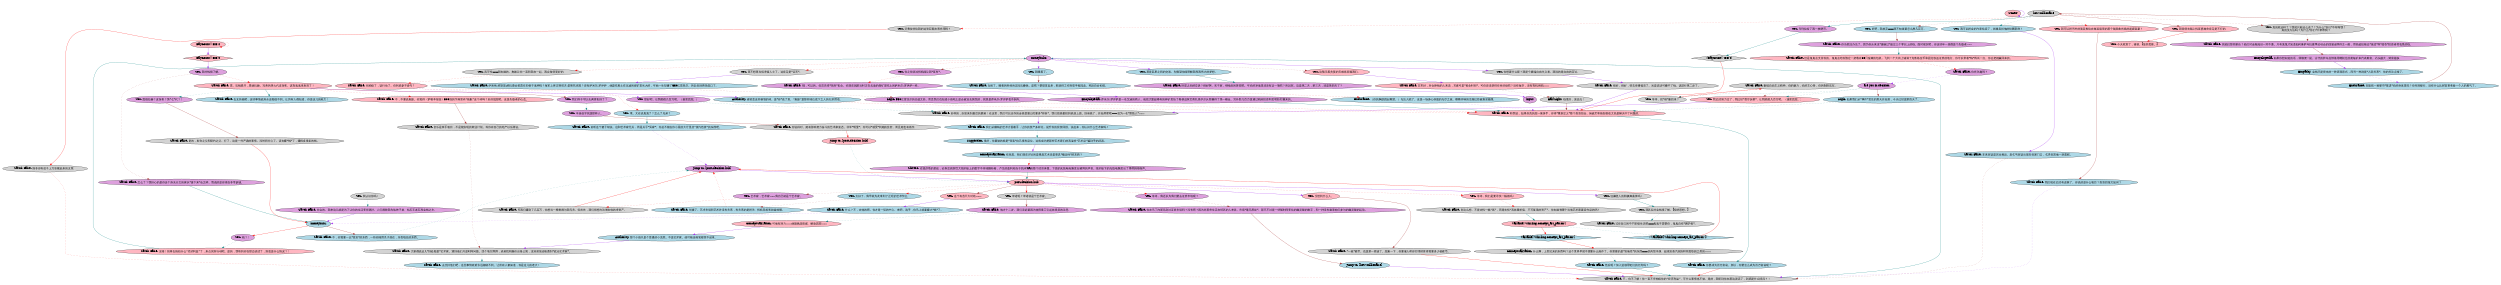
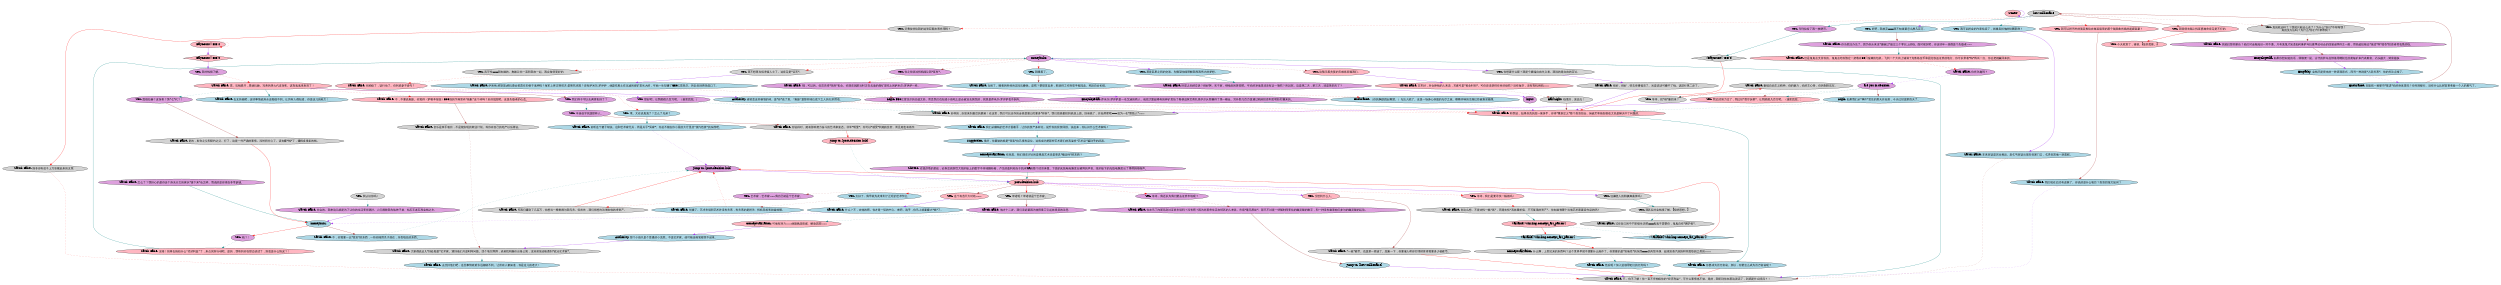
edge "how millionaire" -> "You: 好吧，我放弃——我不知道要怎么挣几百万。": color brown -> purple
edge "moneyhub2" -> "You: 我睡着了。": color purple -> red
edge "You: 我对钱很了解。" -> "Savoir Faire: 怎么了？我担心的是你这个身无分文的家伙*接下来*会怎样。我说的是你现在非常缺钱。": removed
